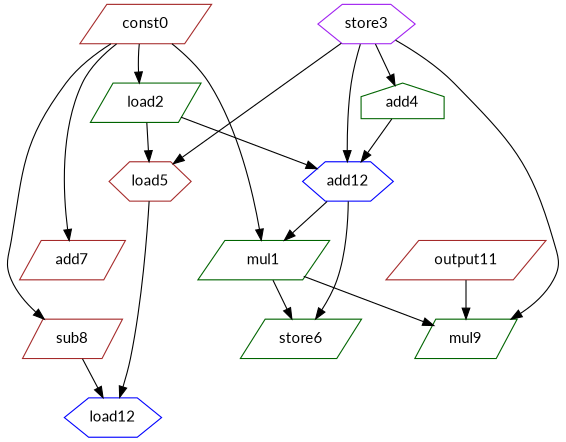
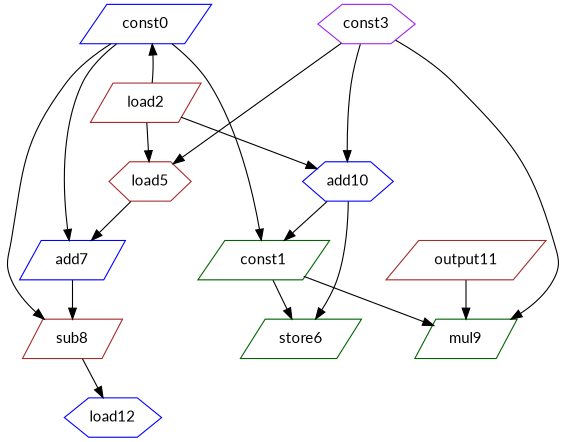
node "const0": color brown -> blue
node "store3": label "store3" -> "const3"
edge "const0" -> "load2": reversed
node "load2": color darkgreen -> brown
node "add4": removed
node "add12": label "add12" -> "add10"
node "add7": color brown -> blue
node "mul1": label "mul1" -> "const1"
edge "add7" -> "sub8": added
edge "load5" -> "load12": now "load5" -> "add7"
